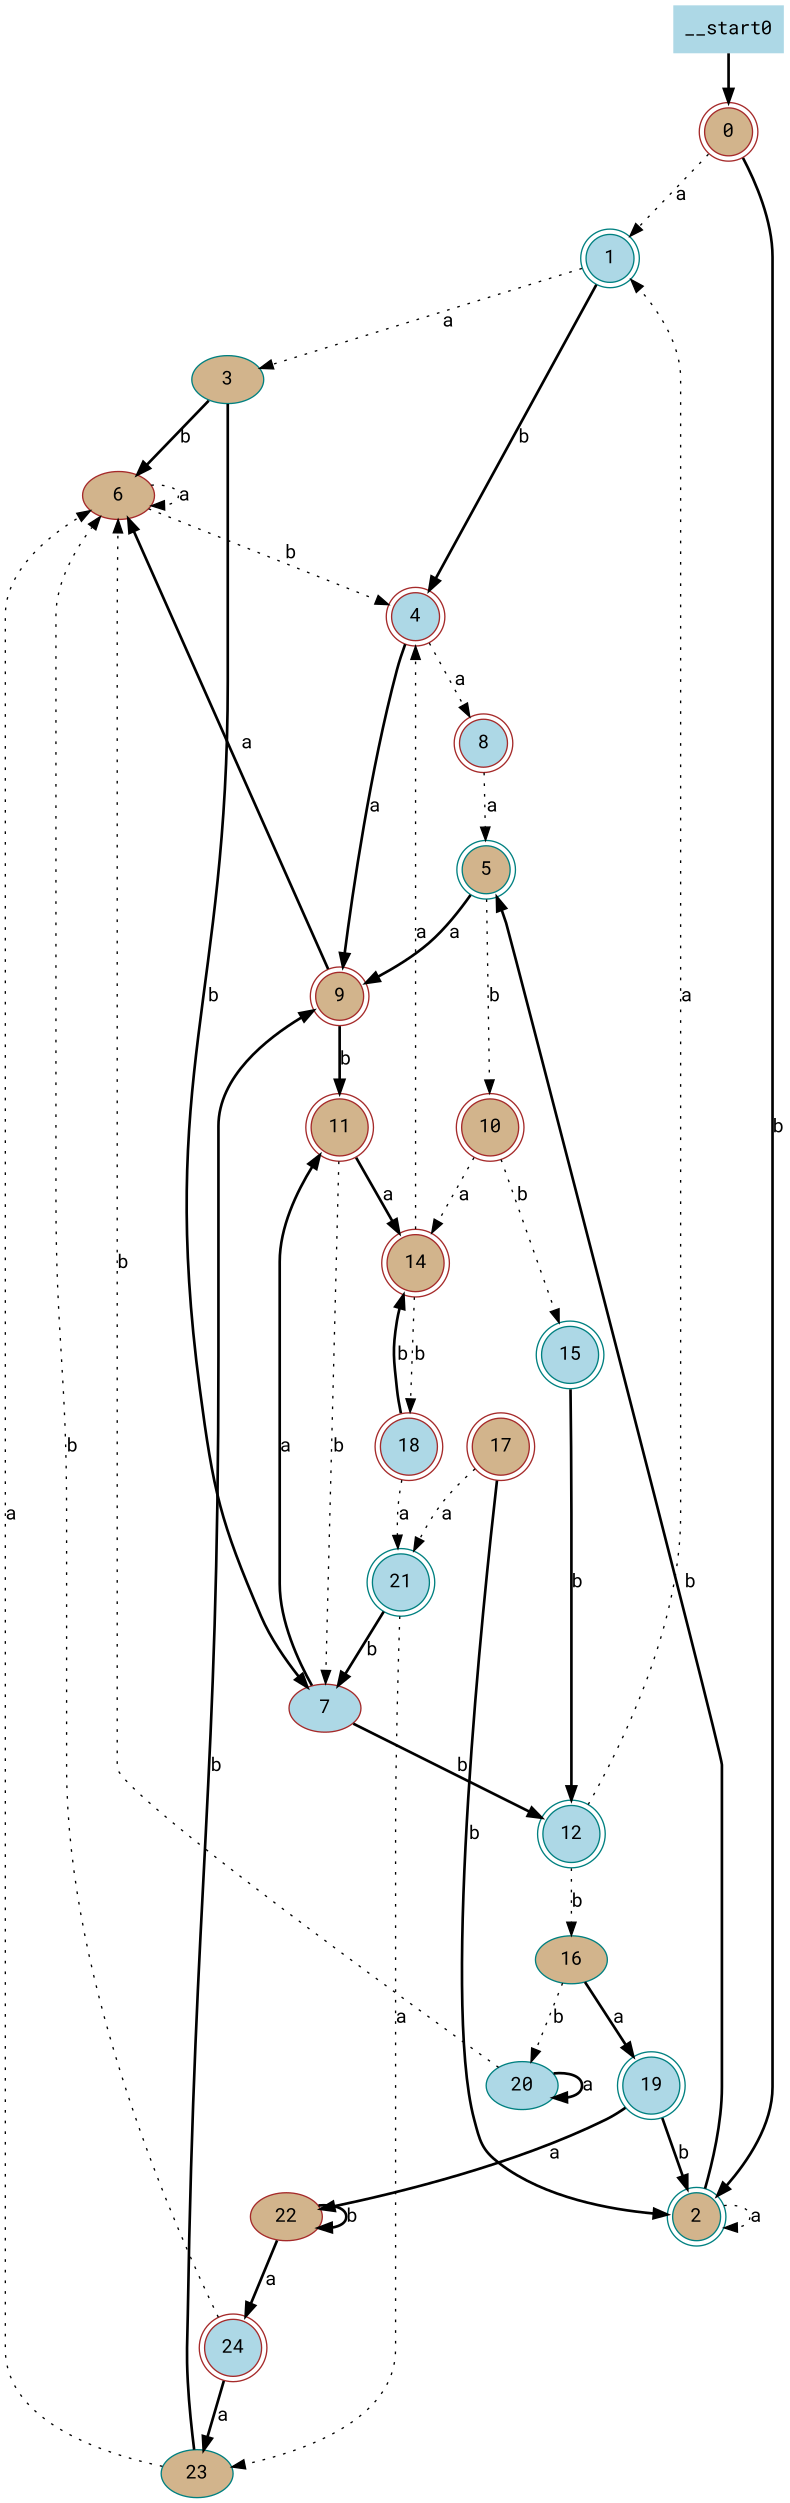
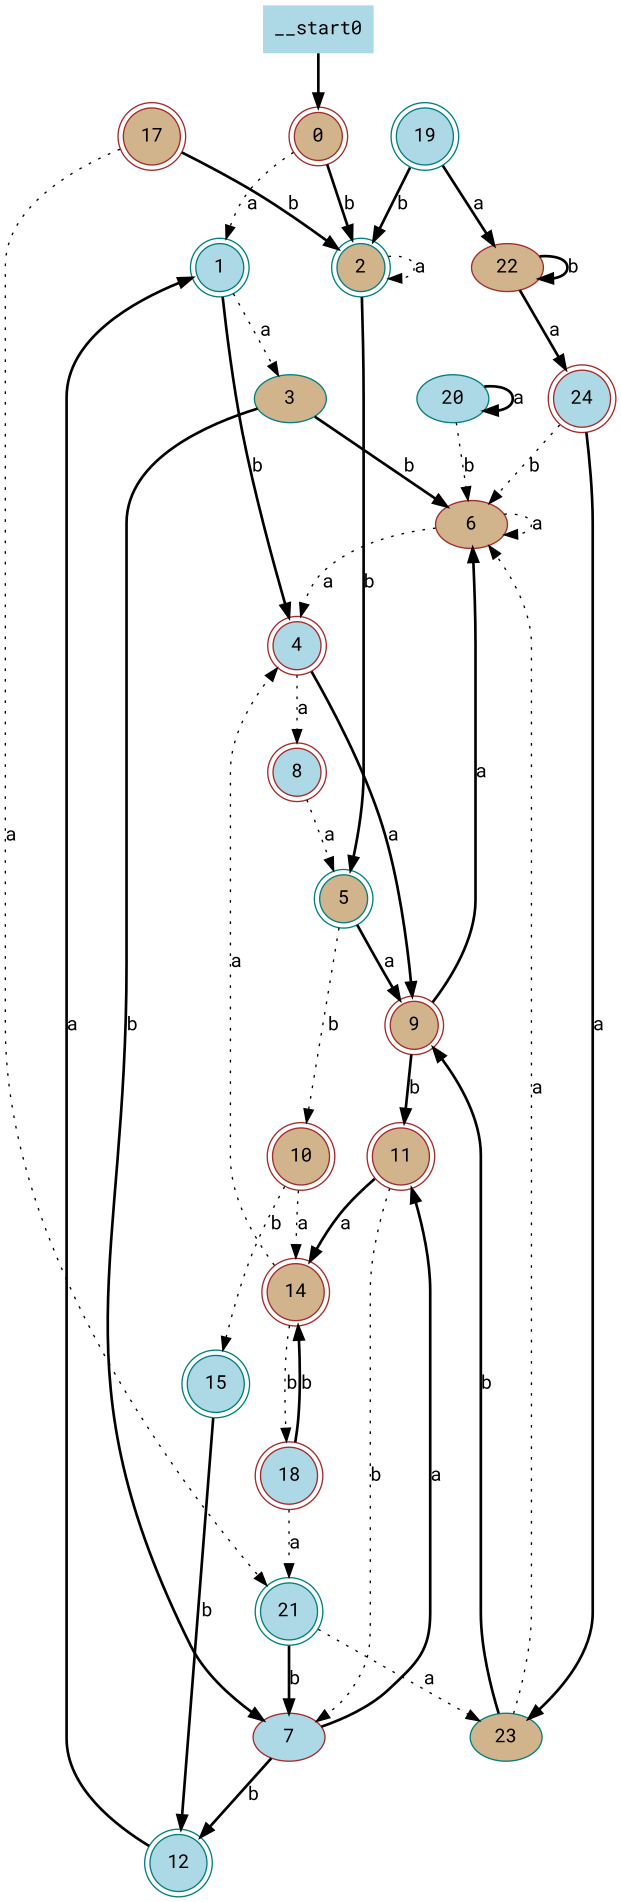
edge "6" -> "4": label "b" -> "a"
edge "12" -> "1": style dotted -> bold
node "16": removed
